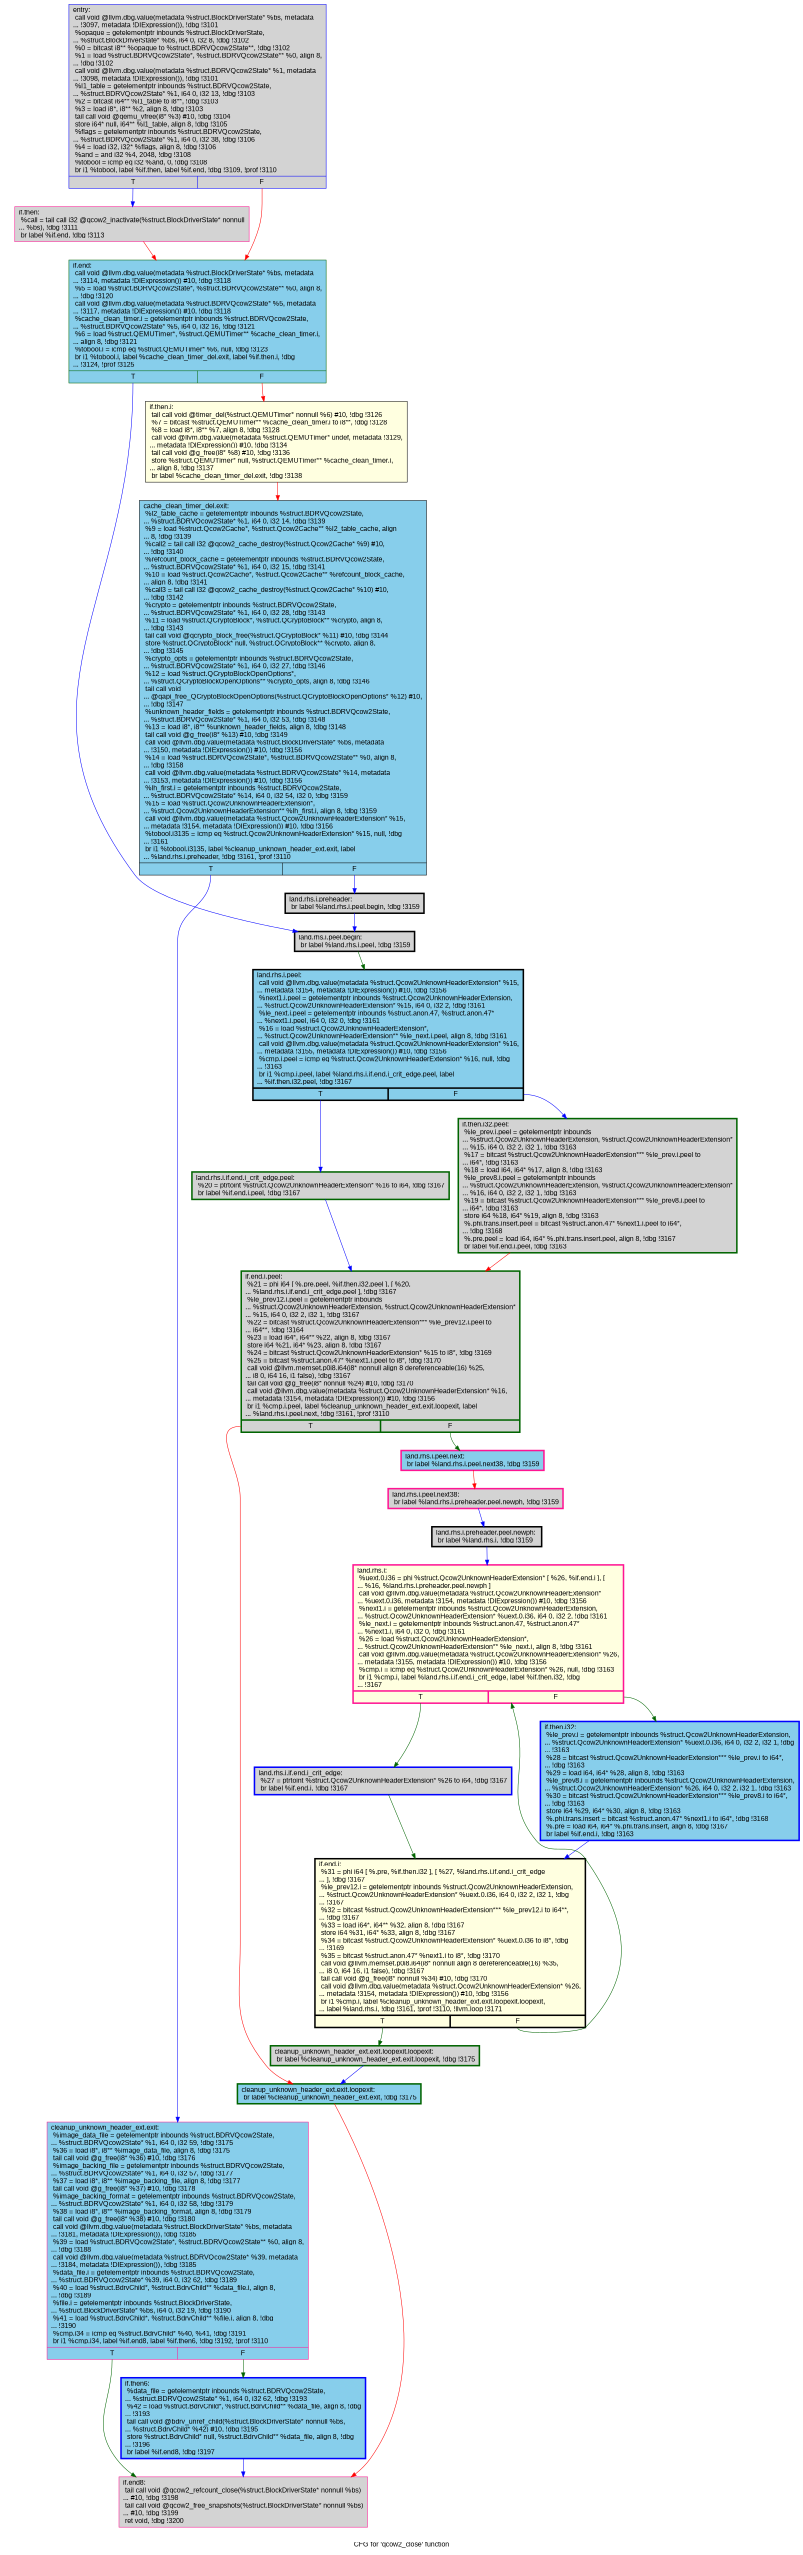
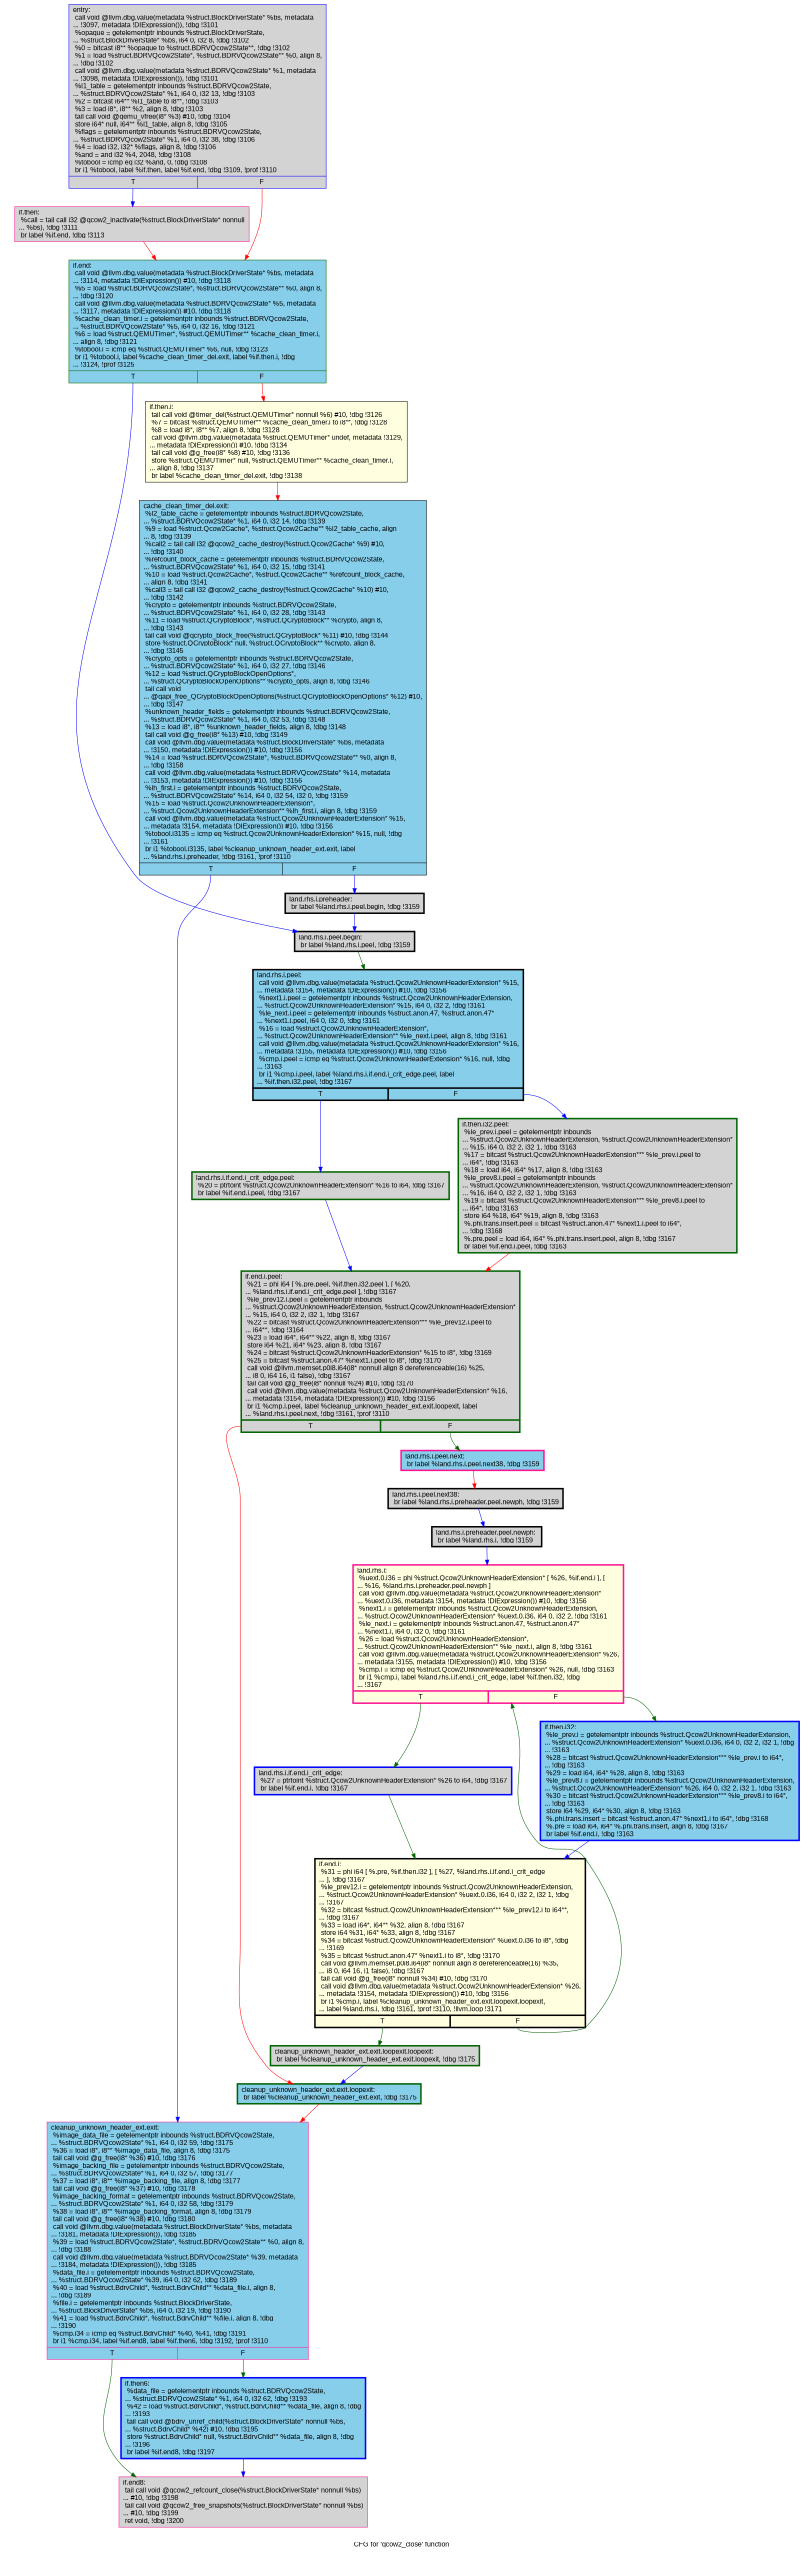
node "land.rhs.i.peel.next38:": color deeppink -> black
edge "cleanup_unknown_header_ext.exit.loopexit:" -> "if.end8:": now "cleanup_unknown_header_ext.exit.loopexit:" -> "cleanup_unknown_header_ext.exit:"
